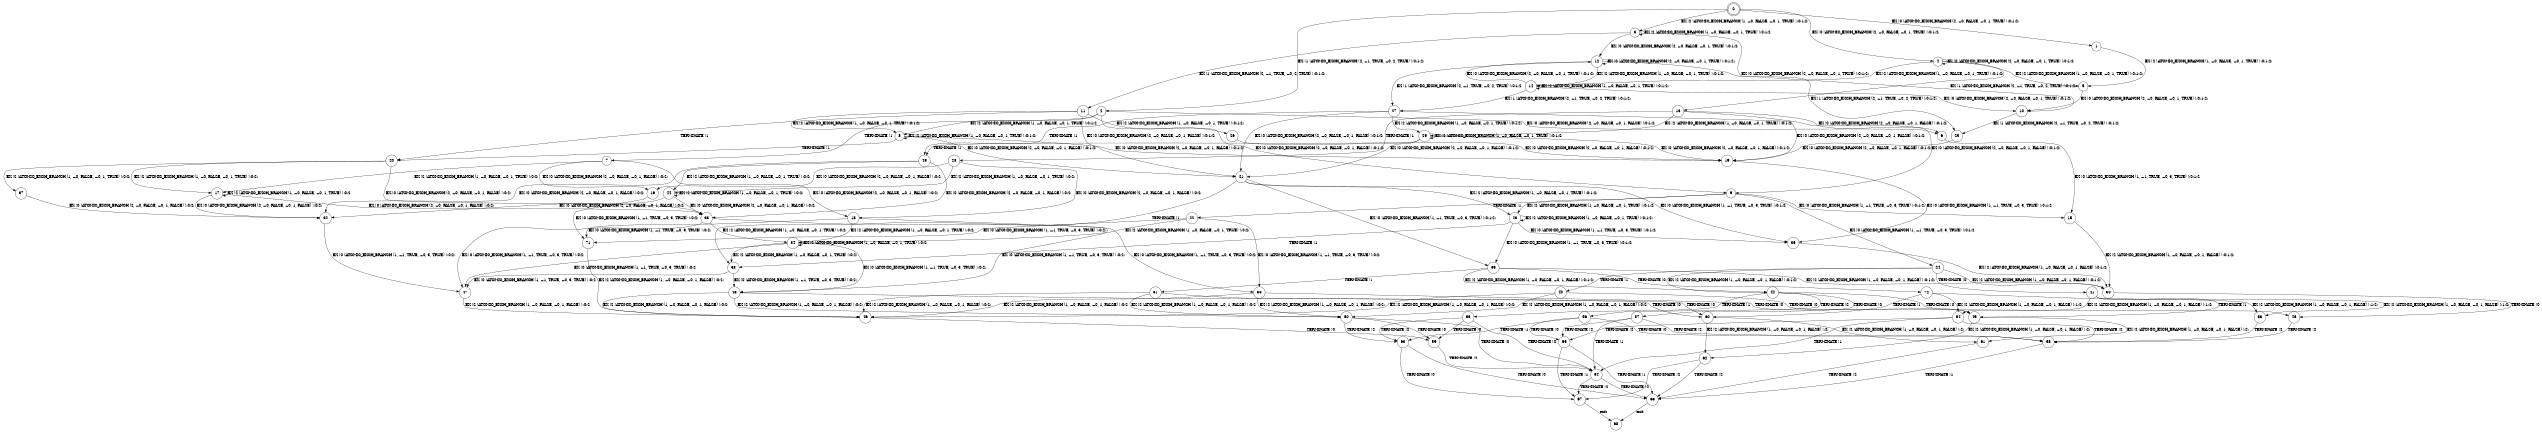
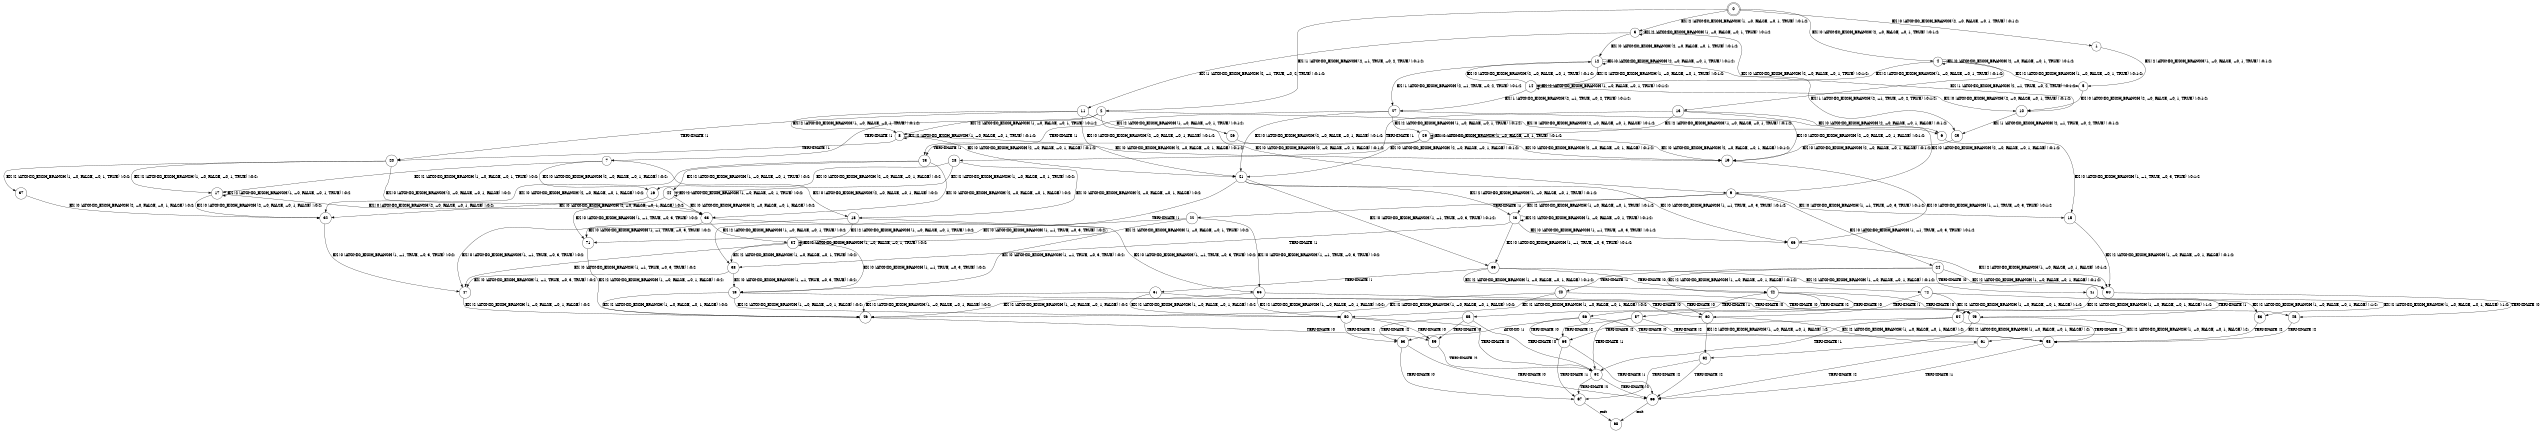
edge "56" -> "63": label "TERMINATE !1" -> "ATOMIC !1"
